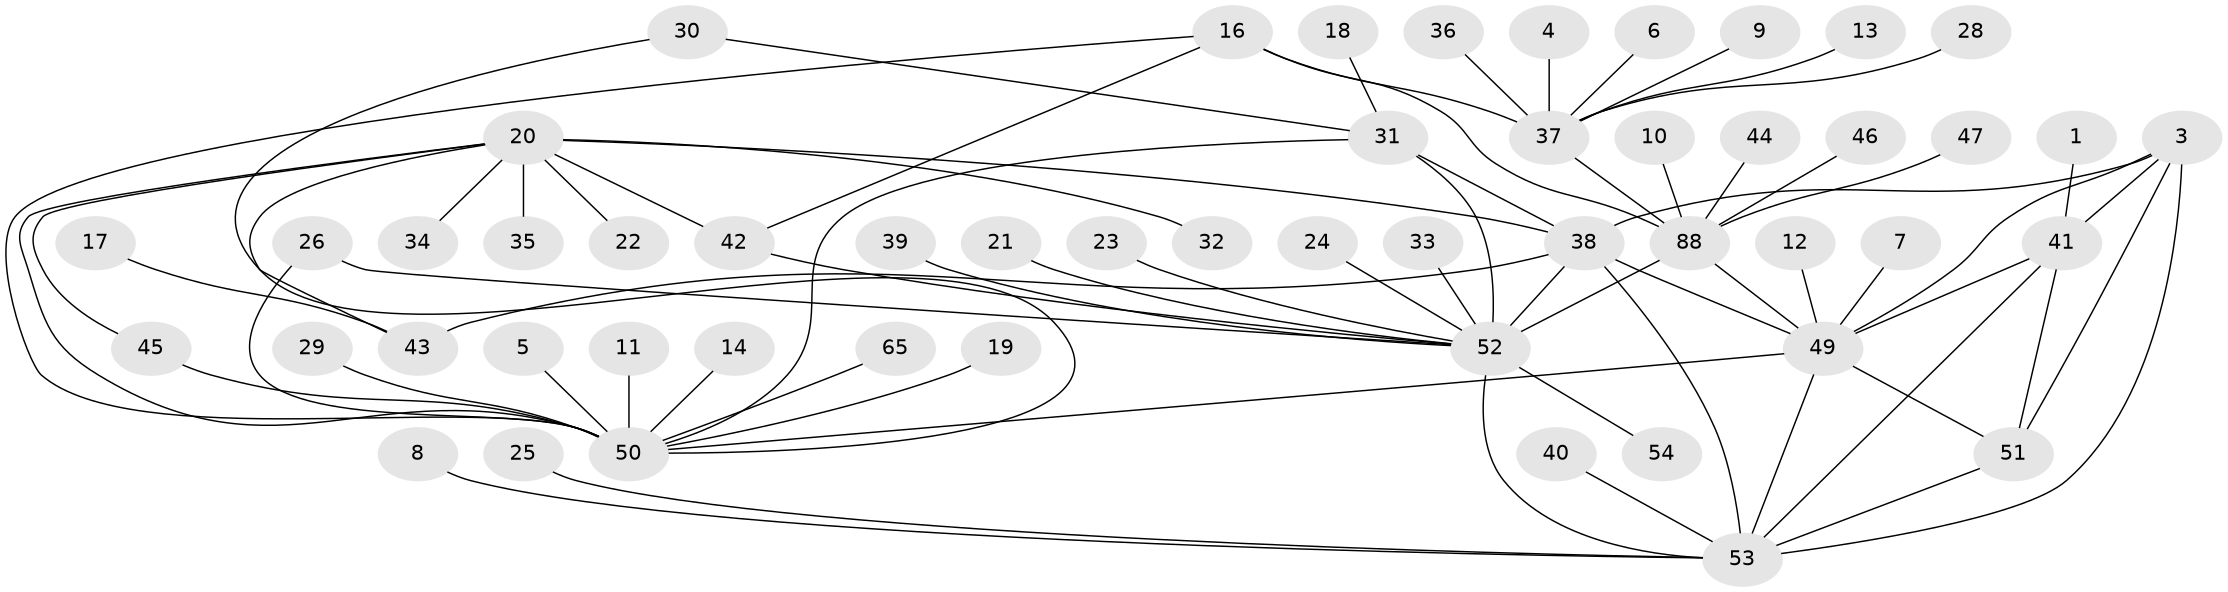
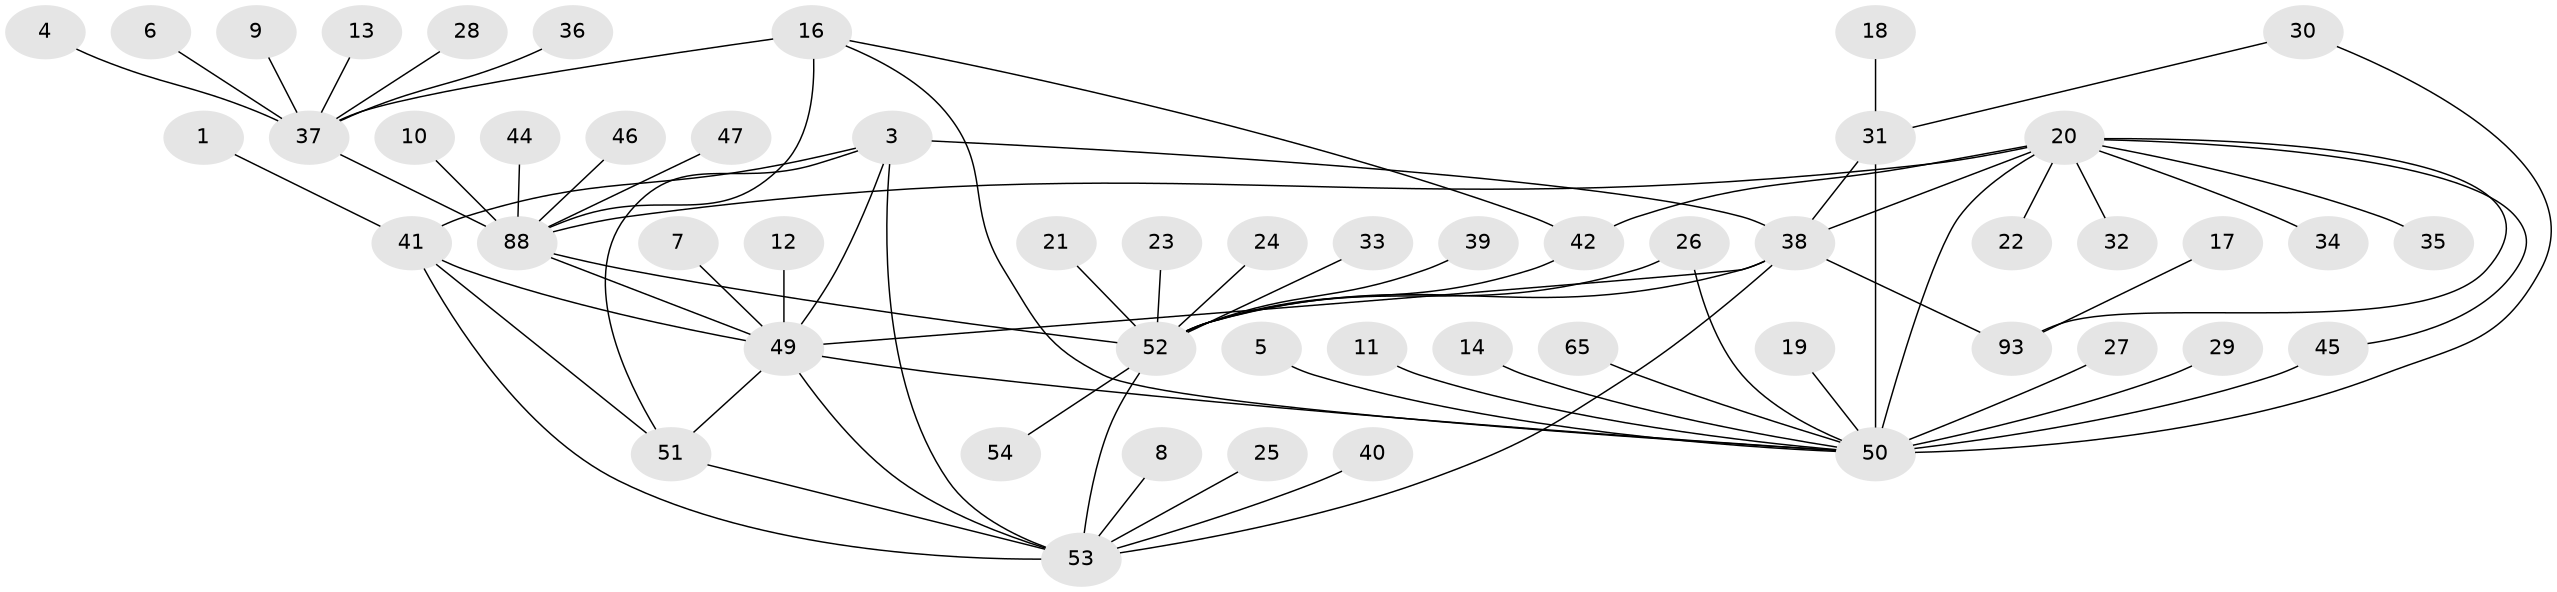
edge "20" -- "88": added
edge "31" -- "52": removed
node "43": label "43" -> "93"
node "27": added
